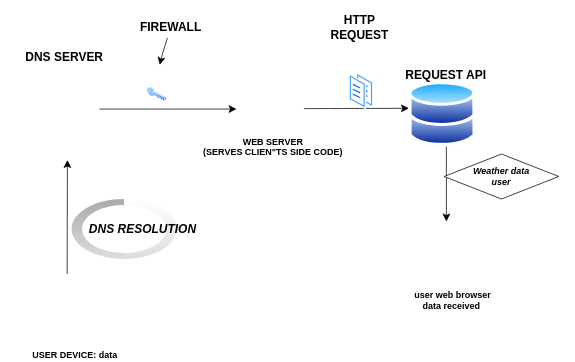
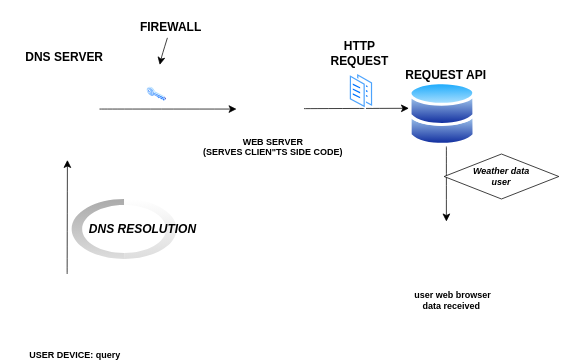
node "HTTP REQUEST": moved (360, 27) -> (360, 54)
node "USER DEVICE: data": label "USER DEVICE: data" -> "USER DEVICE: query"
